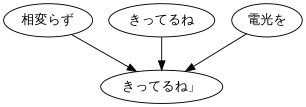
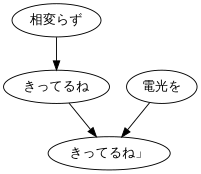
edge "相変らず" -> "きってるね」": now "相変らず" -> "きってるね"
